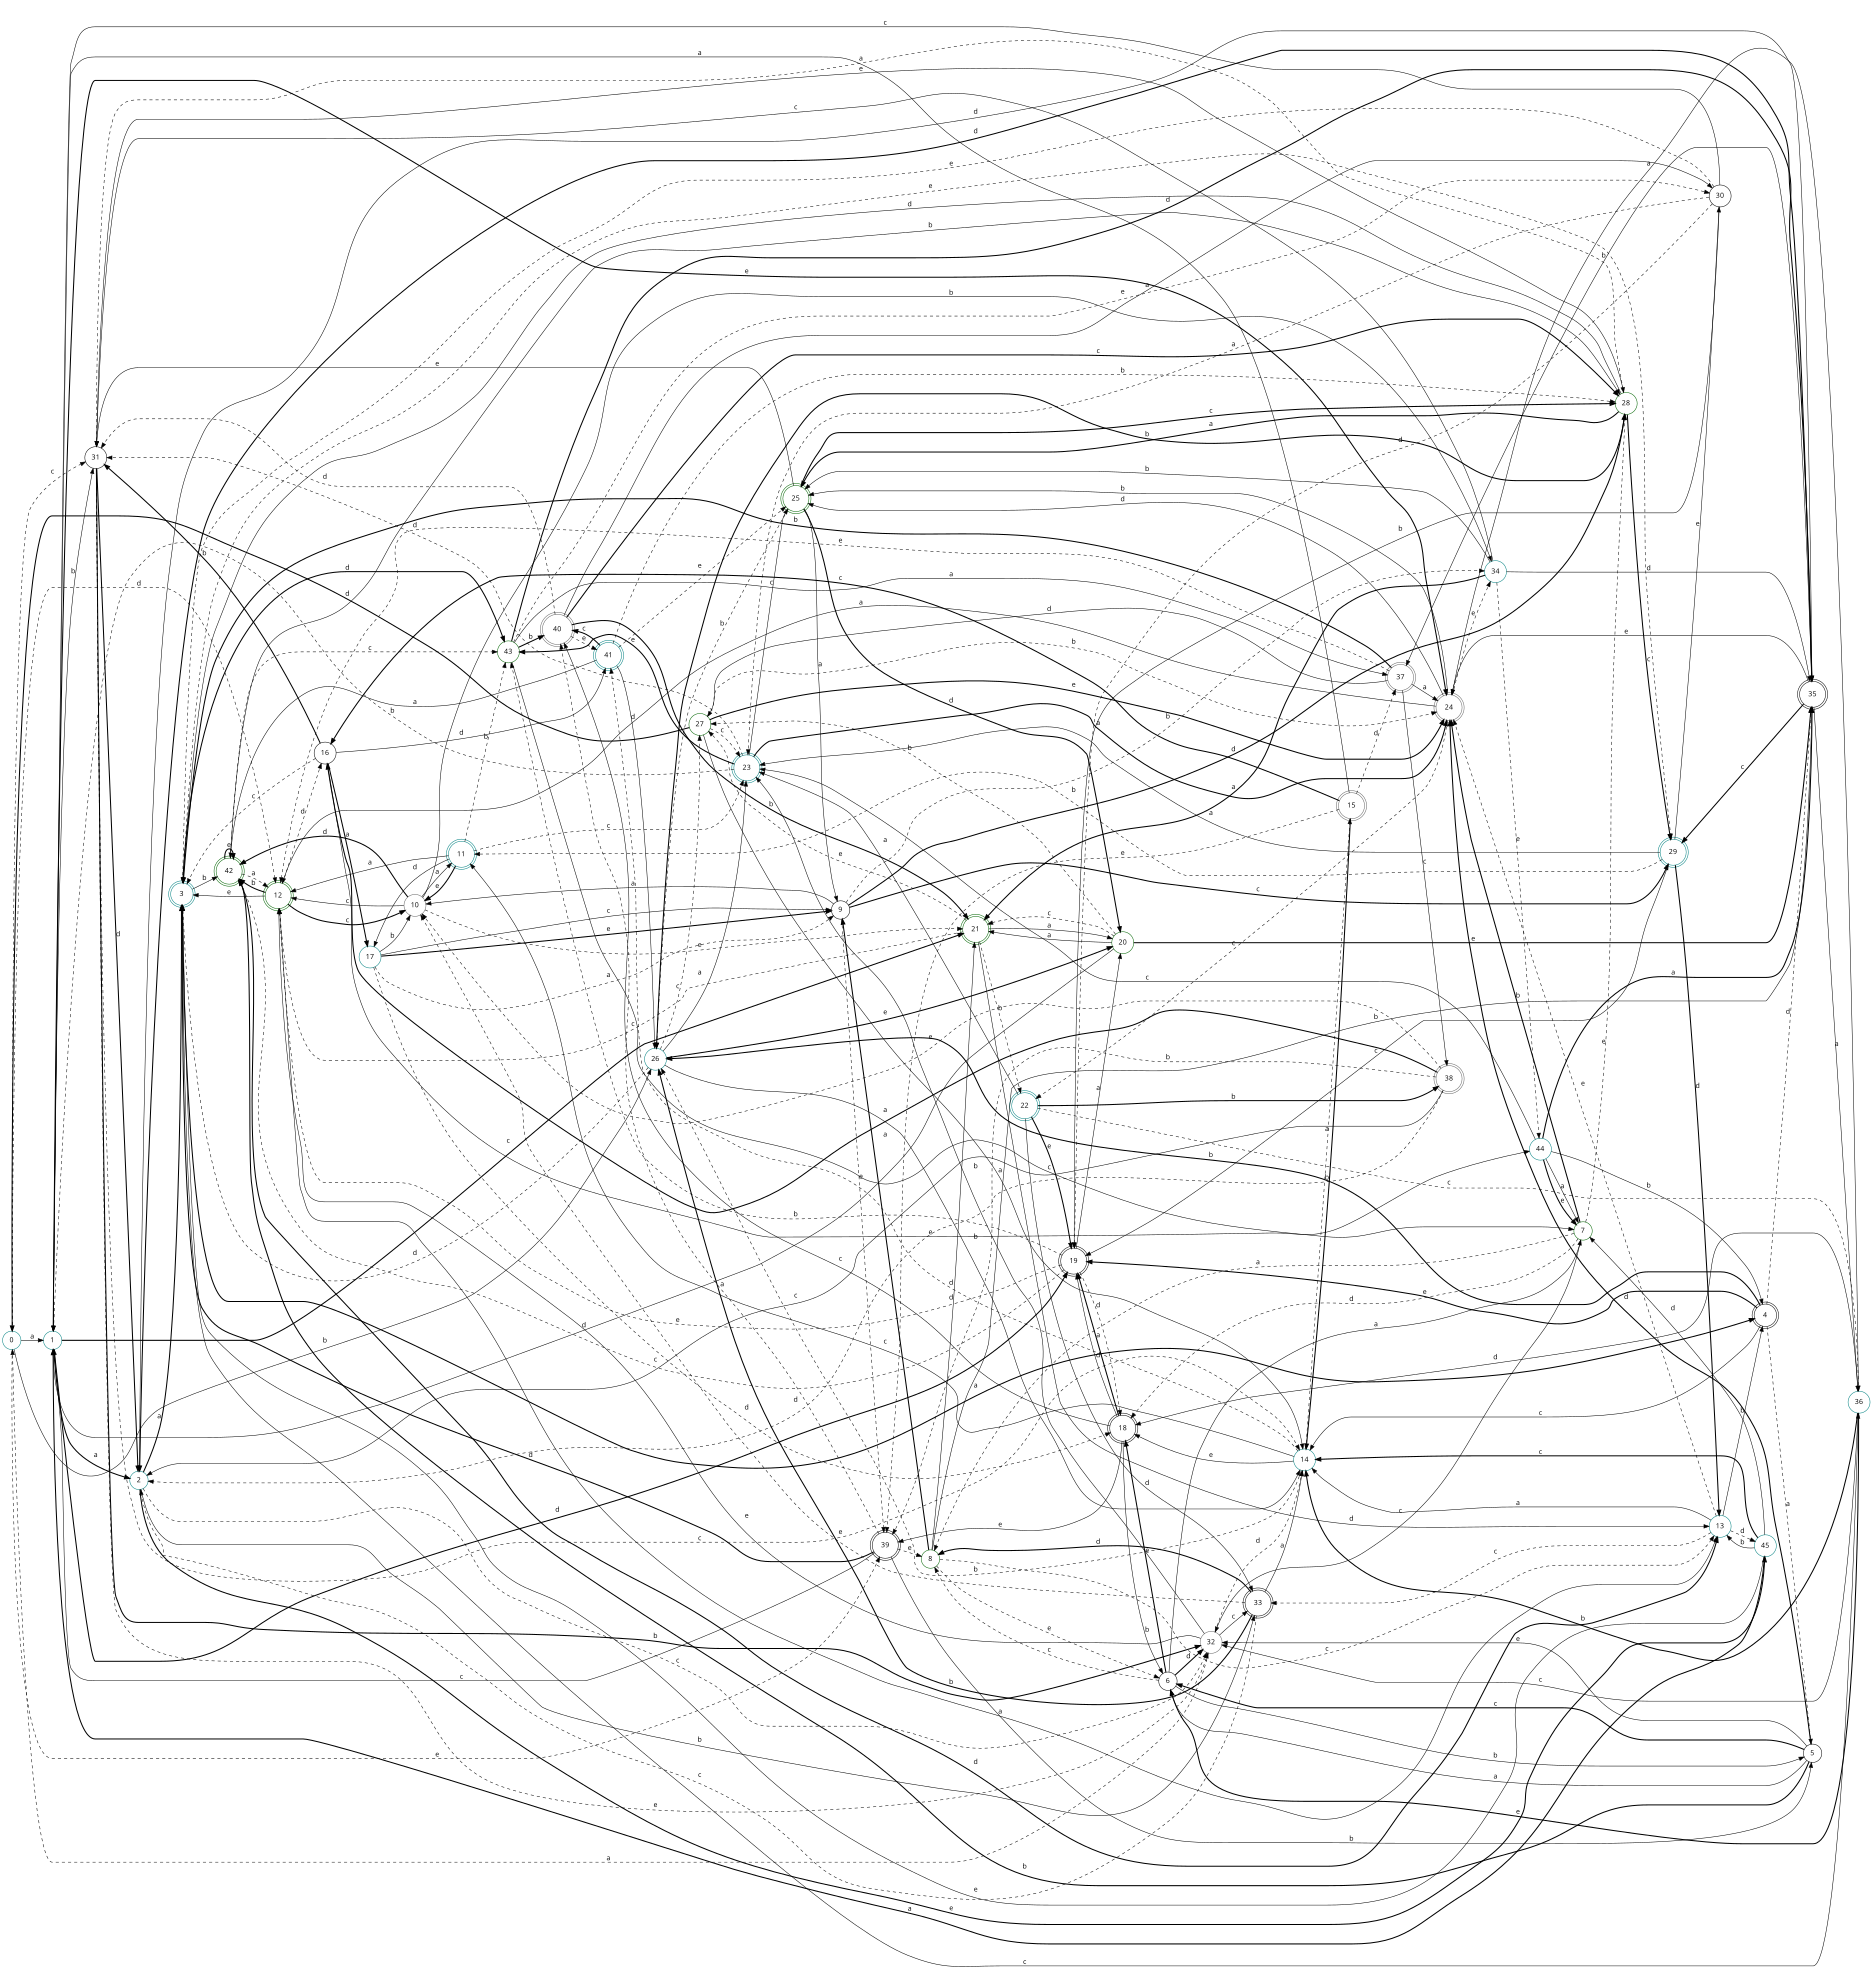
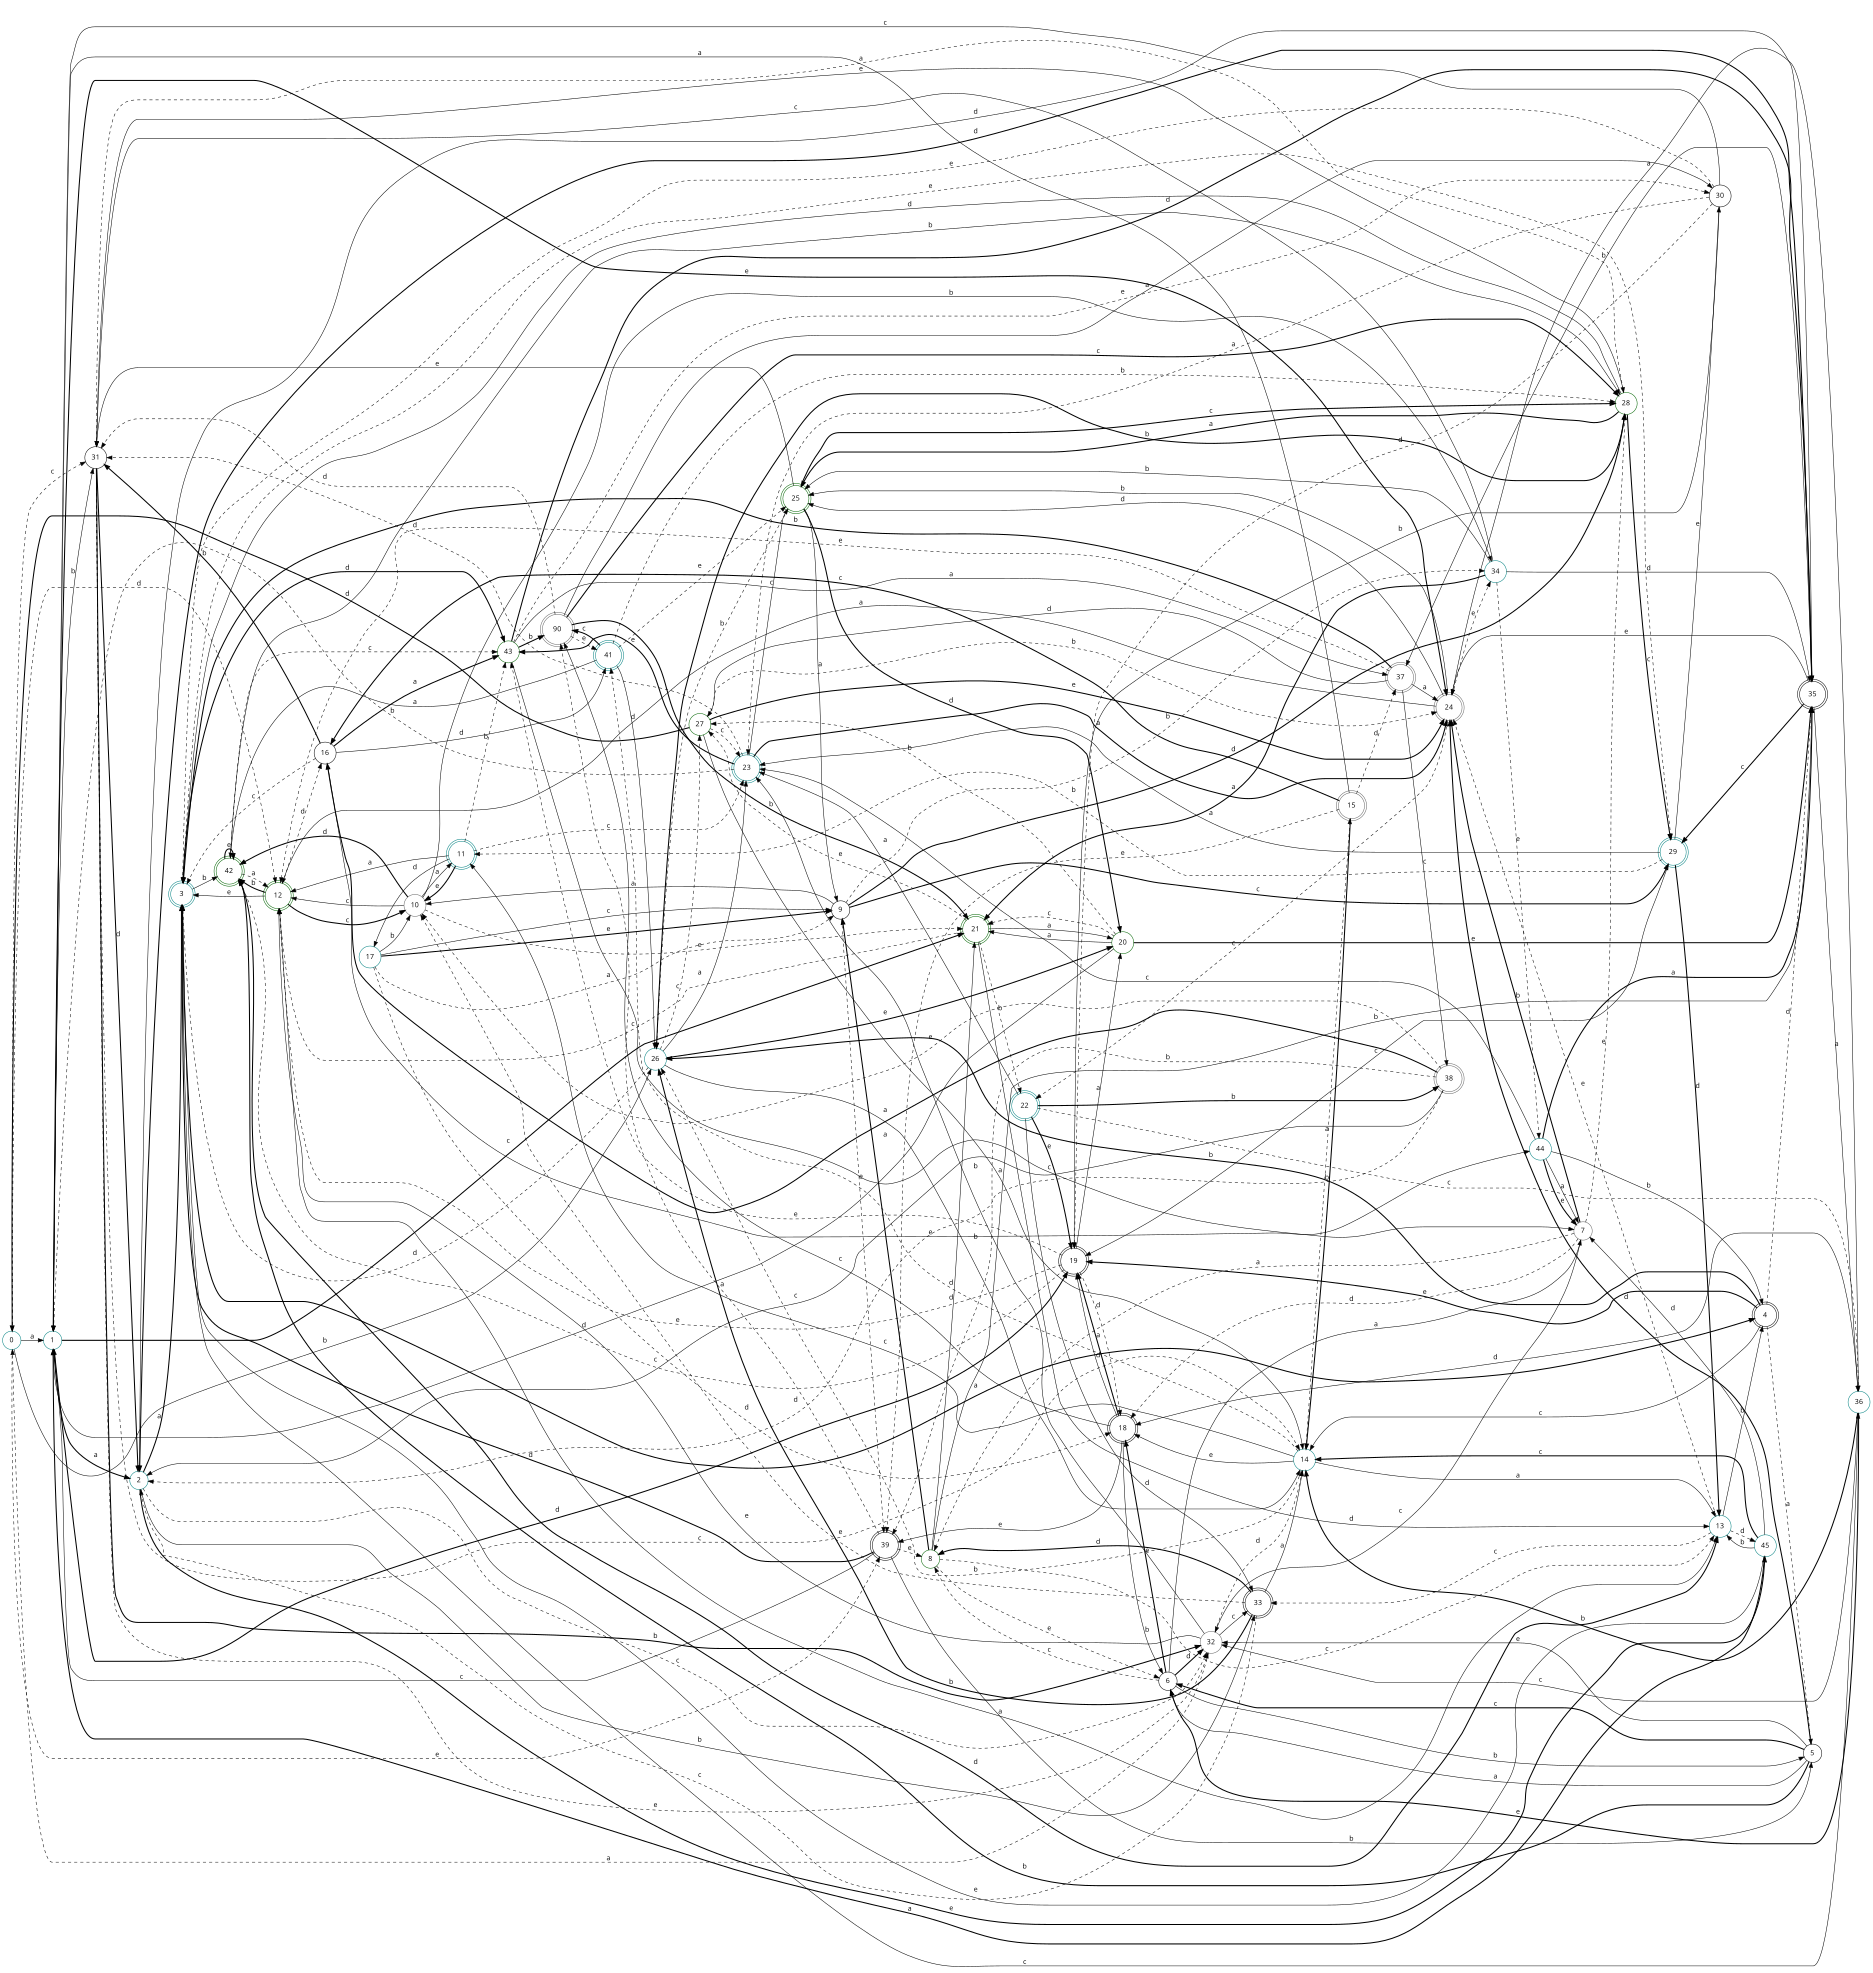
node "40": label "40" -> "90"
edge "16" -> "17": now "16" -> "43"
edge "19" -> "43": label "b" -> "e"
node "7": color darkgreen -> gray40
edge "13" -> "14": reversed
